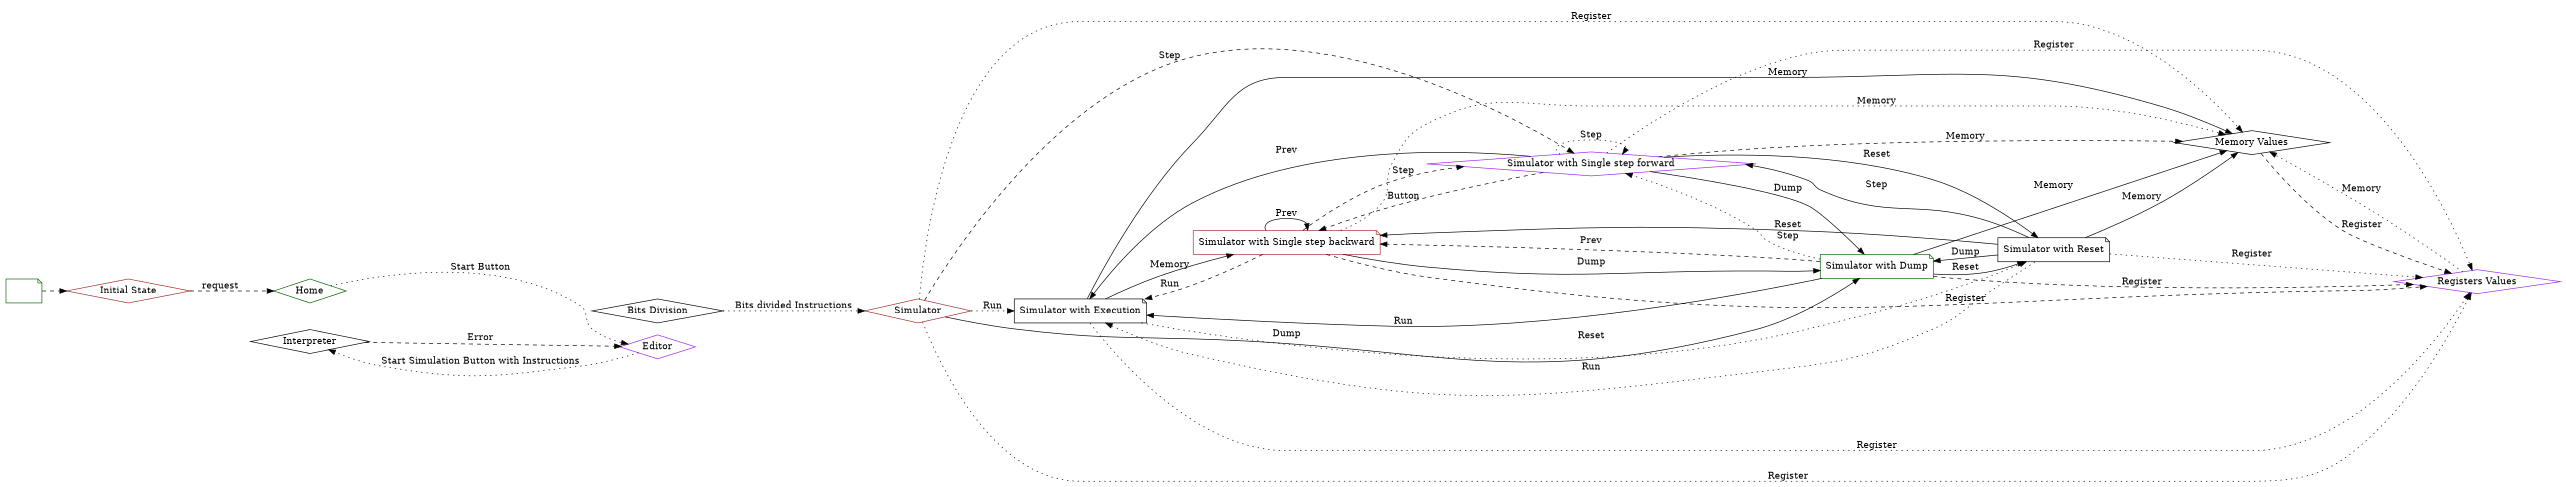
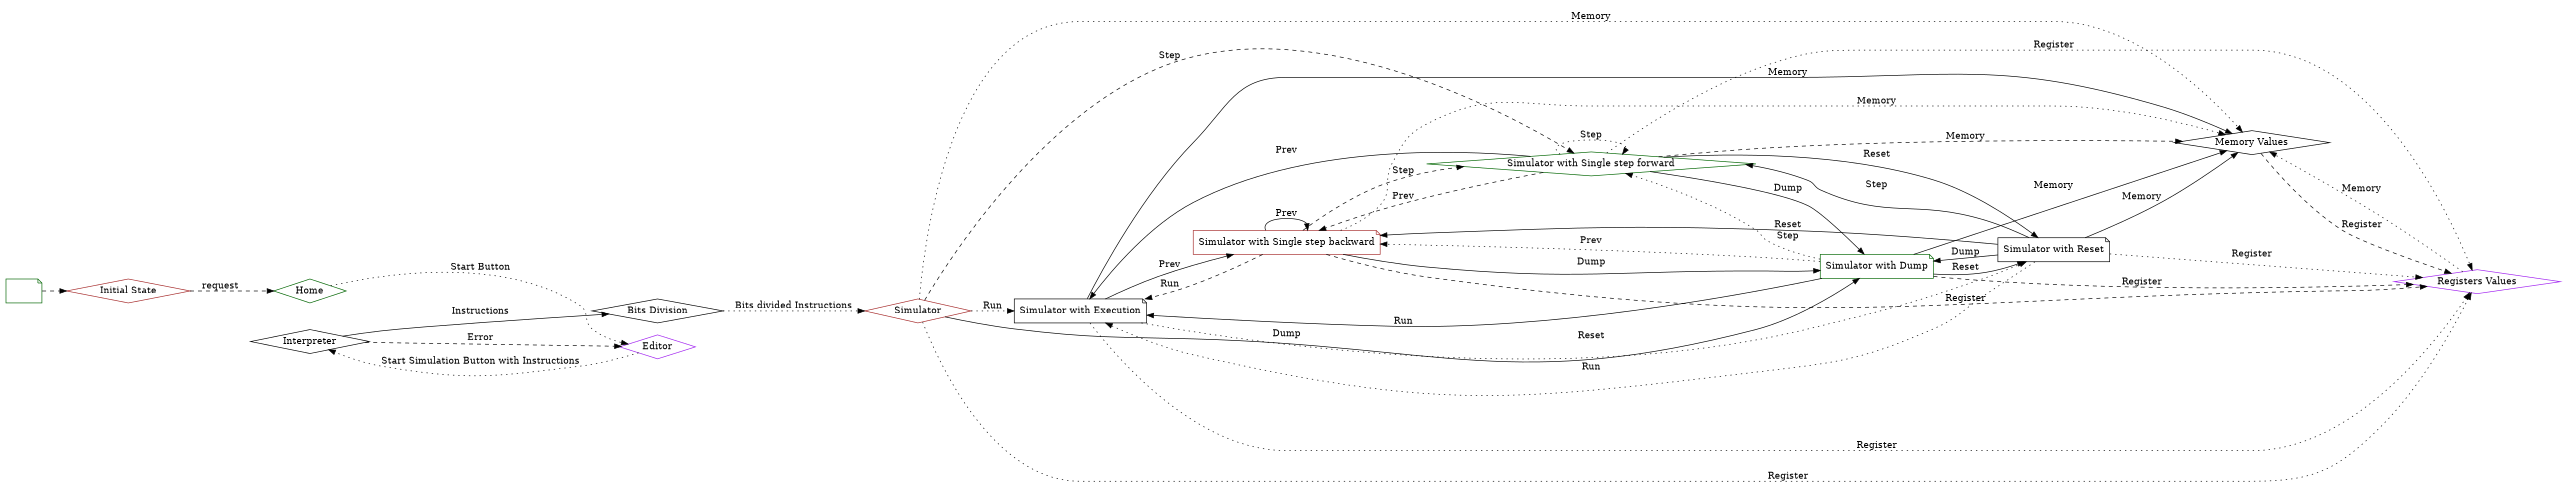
edge "Simulator" -> "Memory Values": label "Register" -> "Memory"
node "Simulator with Single step forward": color purple -> darkgreen
edge "Simulator with Single step forward" -> "Simulator with Single step backward": label "Button" -> "Prev"
edge "Simulator with Dump" -> "Simulator with Single step backward": style dashed -> dotted
edge "Simulator with Execution" -> "Simulator with Single step backward": label "Memory" -> "Prev"
edge "Interpreter" -> "Bits Division": added, label "Instructions"
